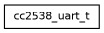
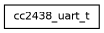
node "cc2538_uart_t": label "cc2538_uart_t" -> "cc2438_uart_t"
